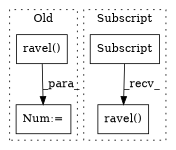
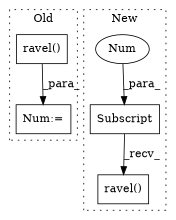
cluster "Subscript": label "Subscript" -> "New"
node "Num": added
